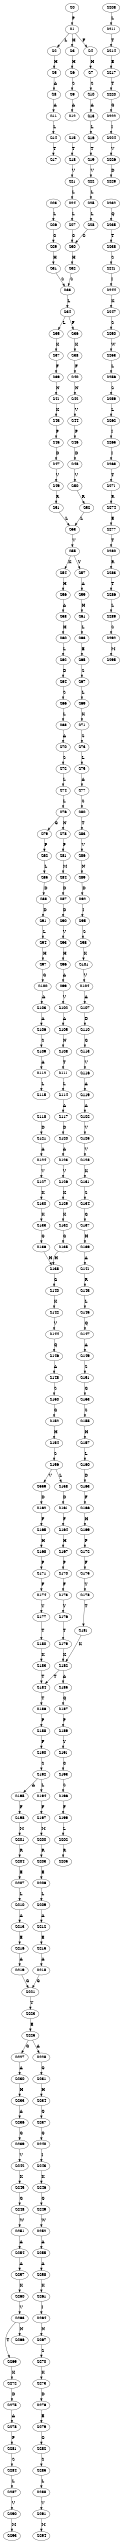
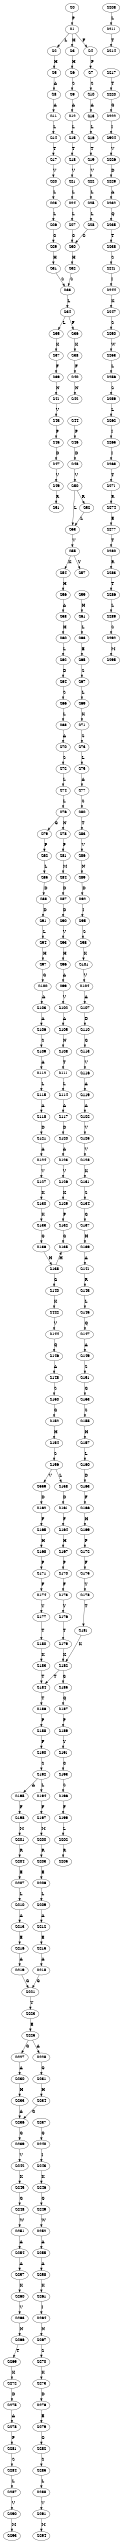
edge "S214" -> "S217": removed, label "E"
edge "S4" -> "S7": label "H" -> "P"
edge "S12" -> "S15": added, label "L"
node "S224": label "S224" -> "S924"
node "S20": added
edge "S229" -> "S232": added, label "A"
edge "S42" -> "S44": removed, label "V"
edge "S41" -> "S43": label "K" -> "V"
edge "S51" -> "S53": now "S50" -> "S53"
edge "S57" -> "S59": removed, label "A"
edge "S115" -> "S118": added, label "A"
edge "S129" -> "S132": label "K" -> "P"
edge "S135" -> "S138": reversed
node "S142": label "S142" -> "S442"
edge "S182" -> "S185": label "A" -> "G"
edge "S234" -> "S237": now "S234" -> "S236"
edge "S263" -> "S269": now "S266" -> "S269"
